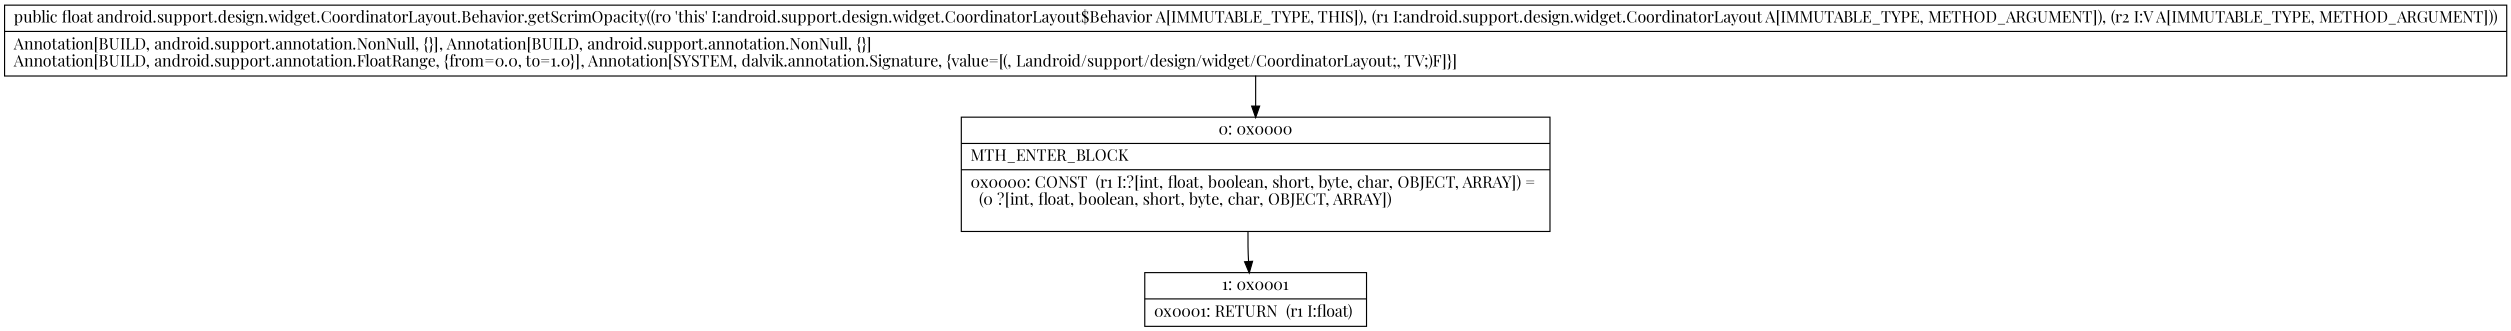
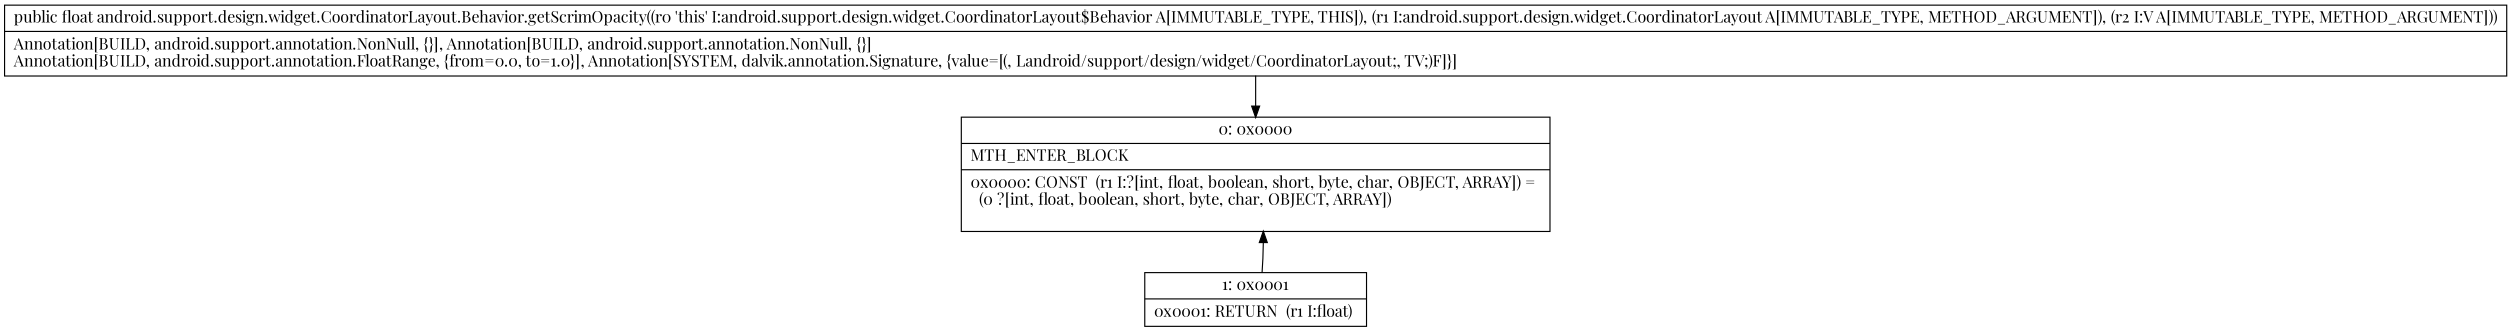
edge "0: 0x0000" -> "1: 0x0001": reversed
